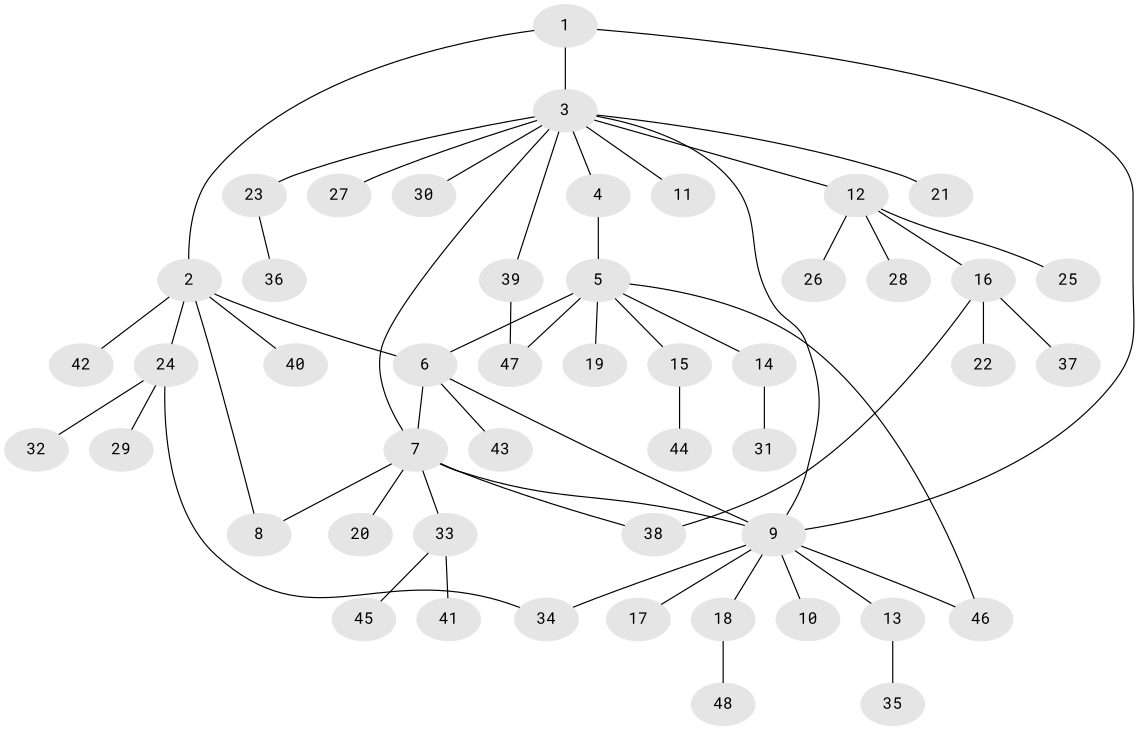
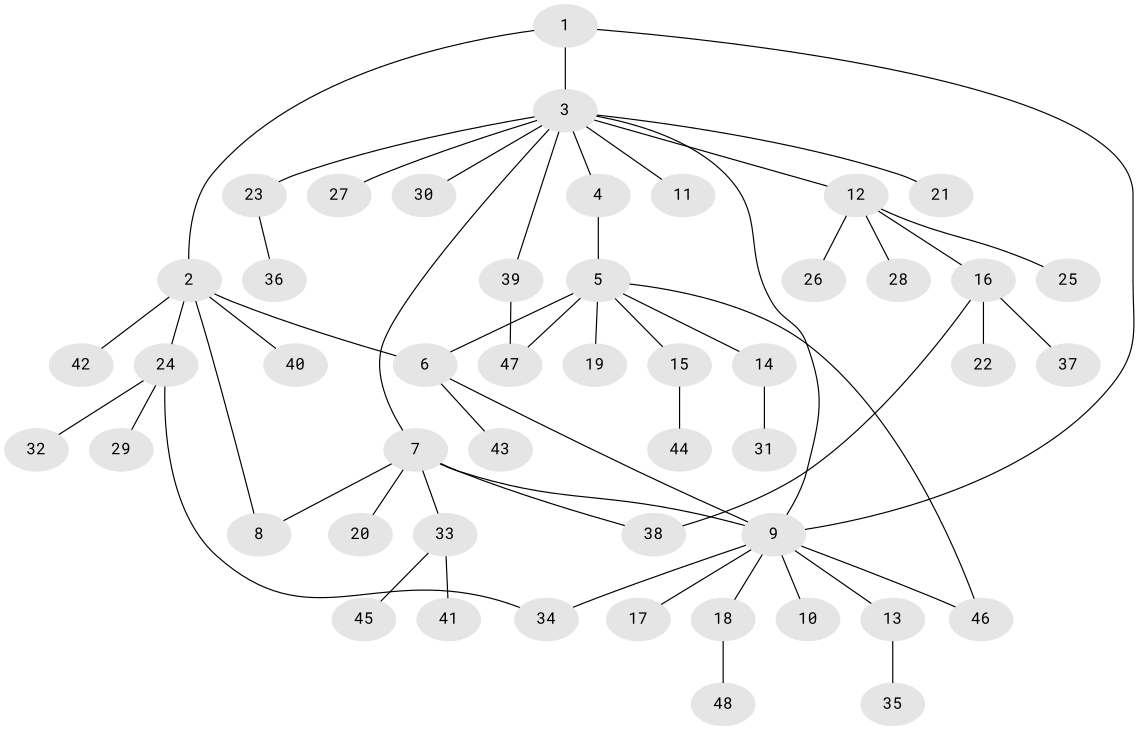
edge "6" -- "7": removed
